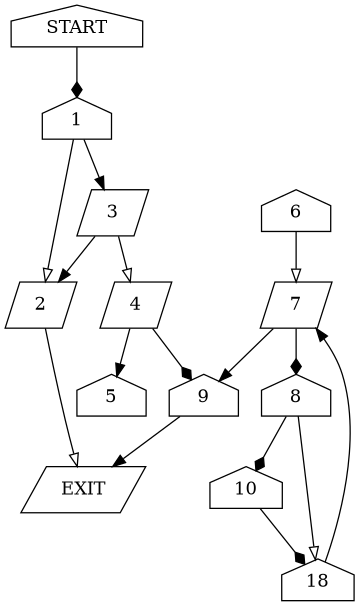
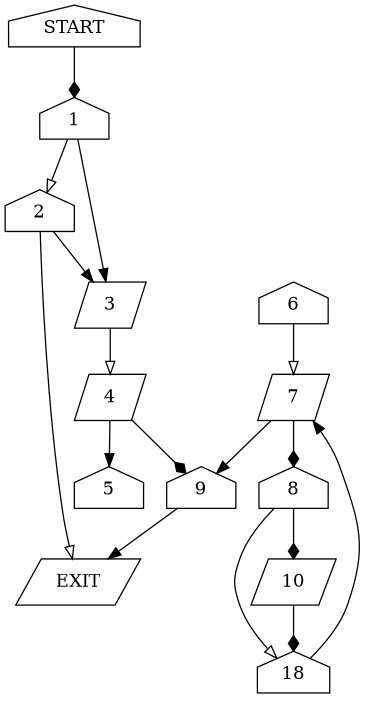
edge "3" -> "2": reversed
node "2": shape parallelogram -> house
node "10": shape house -> parallelogram
